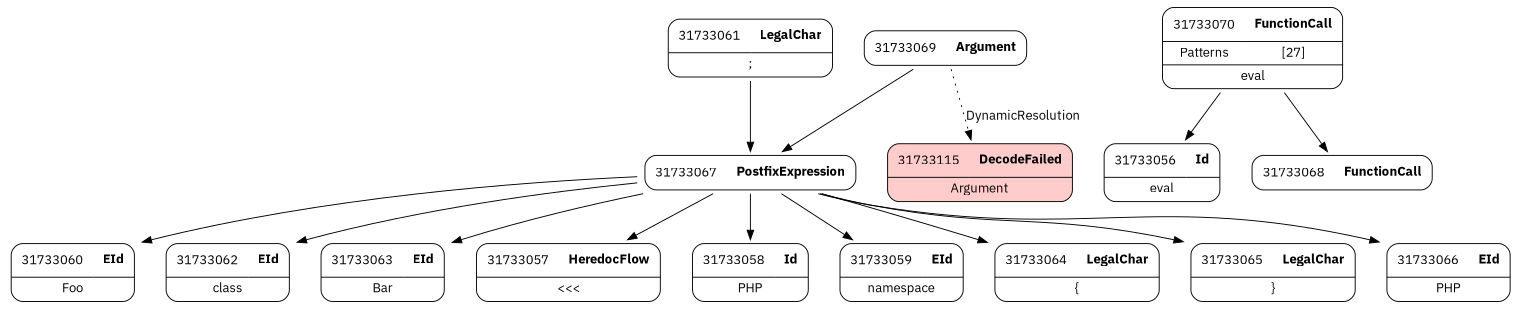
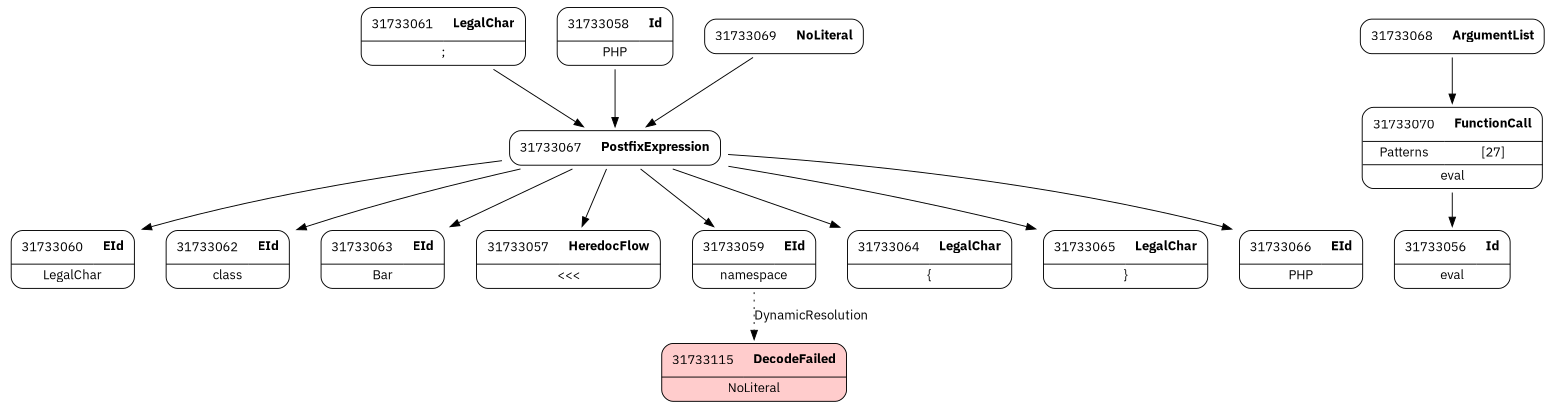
node "31733069": text "Argument" -> "NoLiteral"
edge "31733069" -> "31733115": now "31733059" -> "31733115"
edge "31733070" -> "31733068": reversed
node "31733068": text "FunctionCall" -> "ArgumentList"
node "31733115": text "Argument" -> "NoLiteral"
edge "31733067" -> "31733058": reversed
node "31733060": text "Foo" -> "LegalChar"
